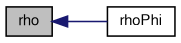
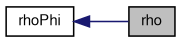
edge "rhoPhi" -> "rho": reversed
